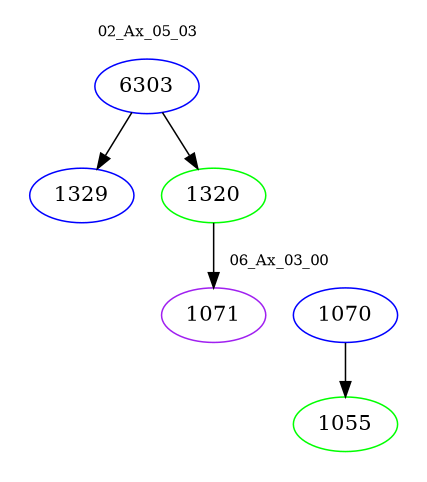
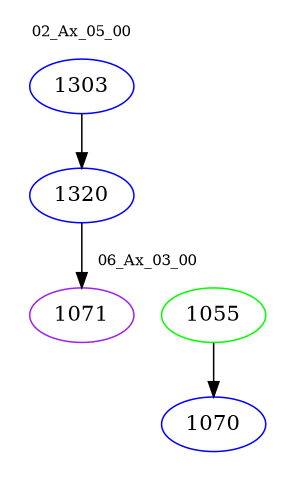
cluster "02_Ax_05_03": label "02_Ax_05_03" -> "02_Ax_05_00"
node "6303": label "6303" -> "1303"
node "1329": removed
node "1320": color green -> blue
edge "1070" -> "1055": reversed
